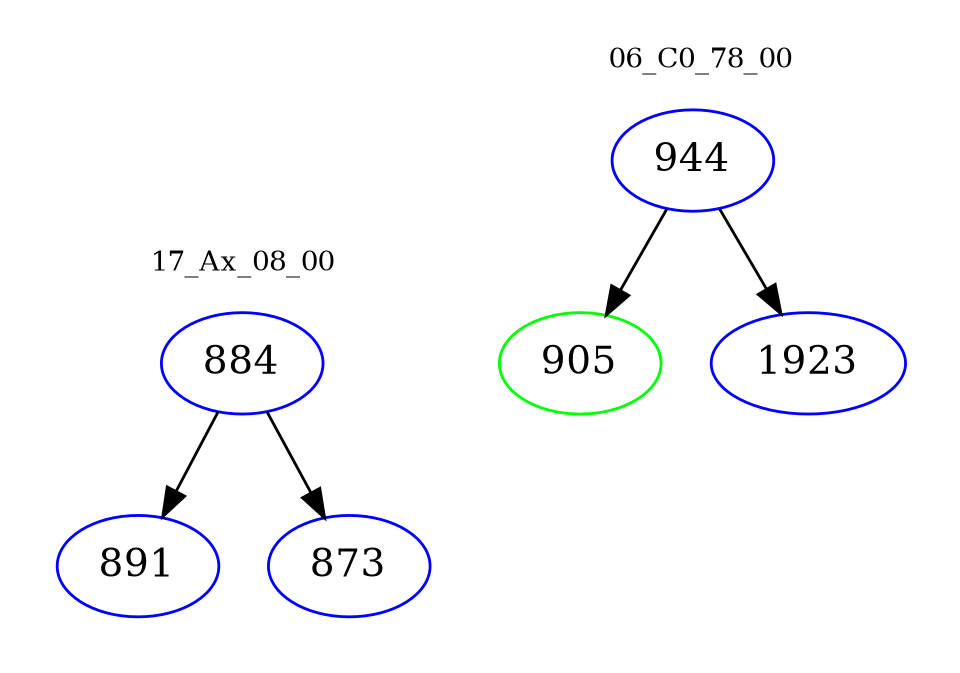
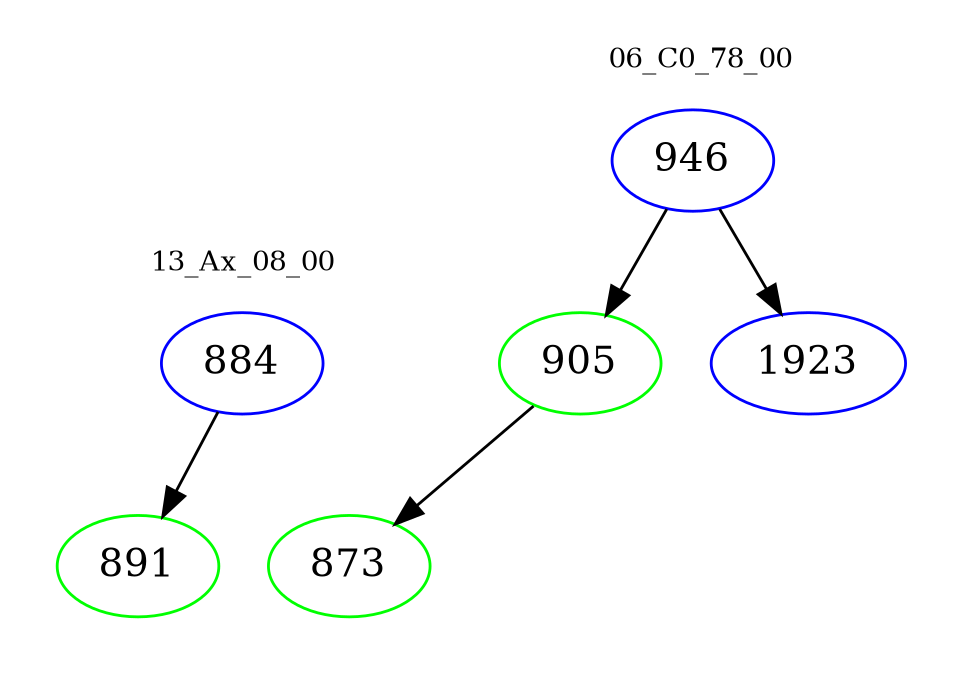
node "944": label "944" -> "946"
cluster "17_Ax_08_00": label "17_Ax_08_00" -> "13_Ax_08_00"
edge "884" -> "873": now "905" -> "873"
node "891": color blue -> green
node "873": color blue -> green
